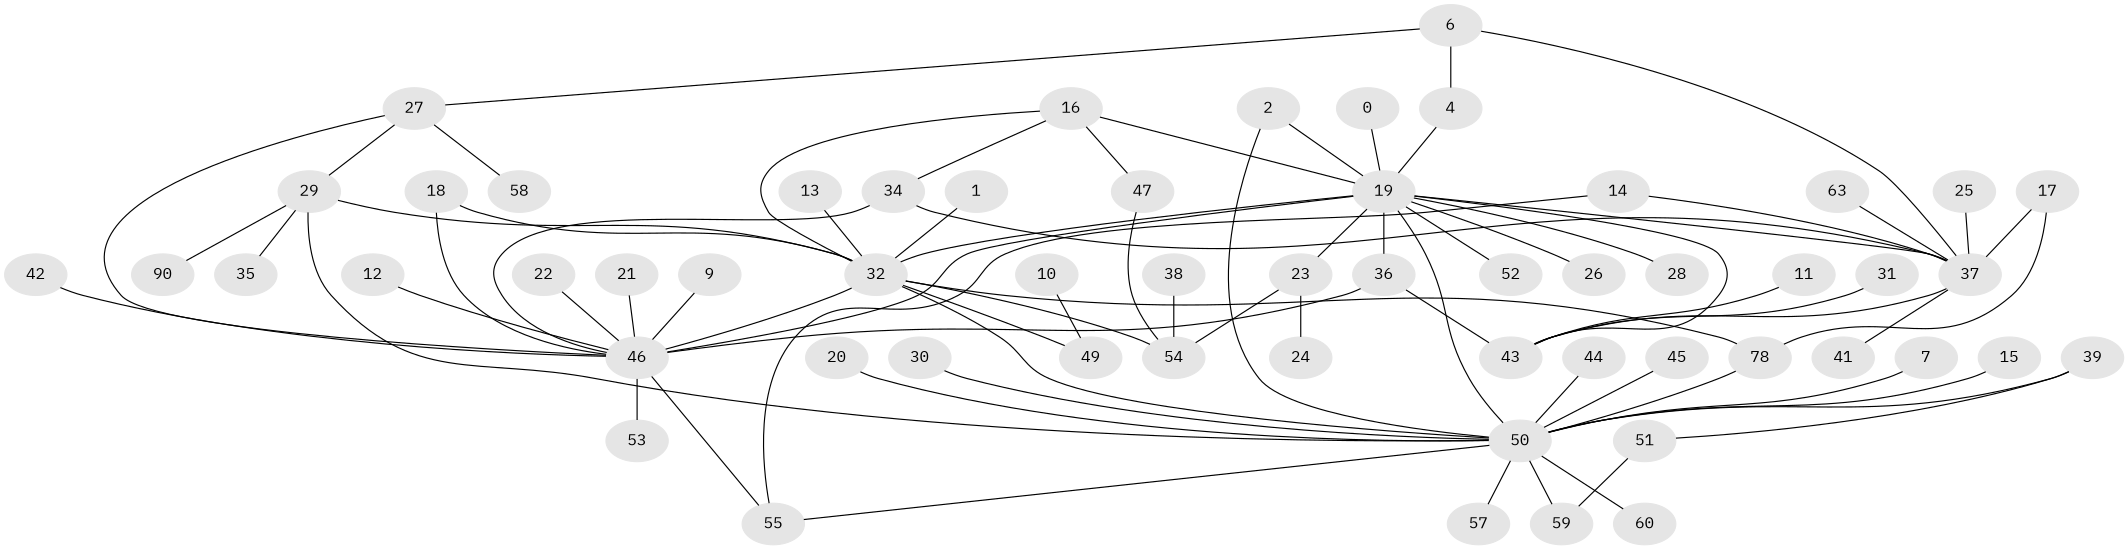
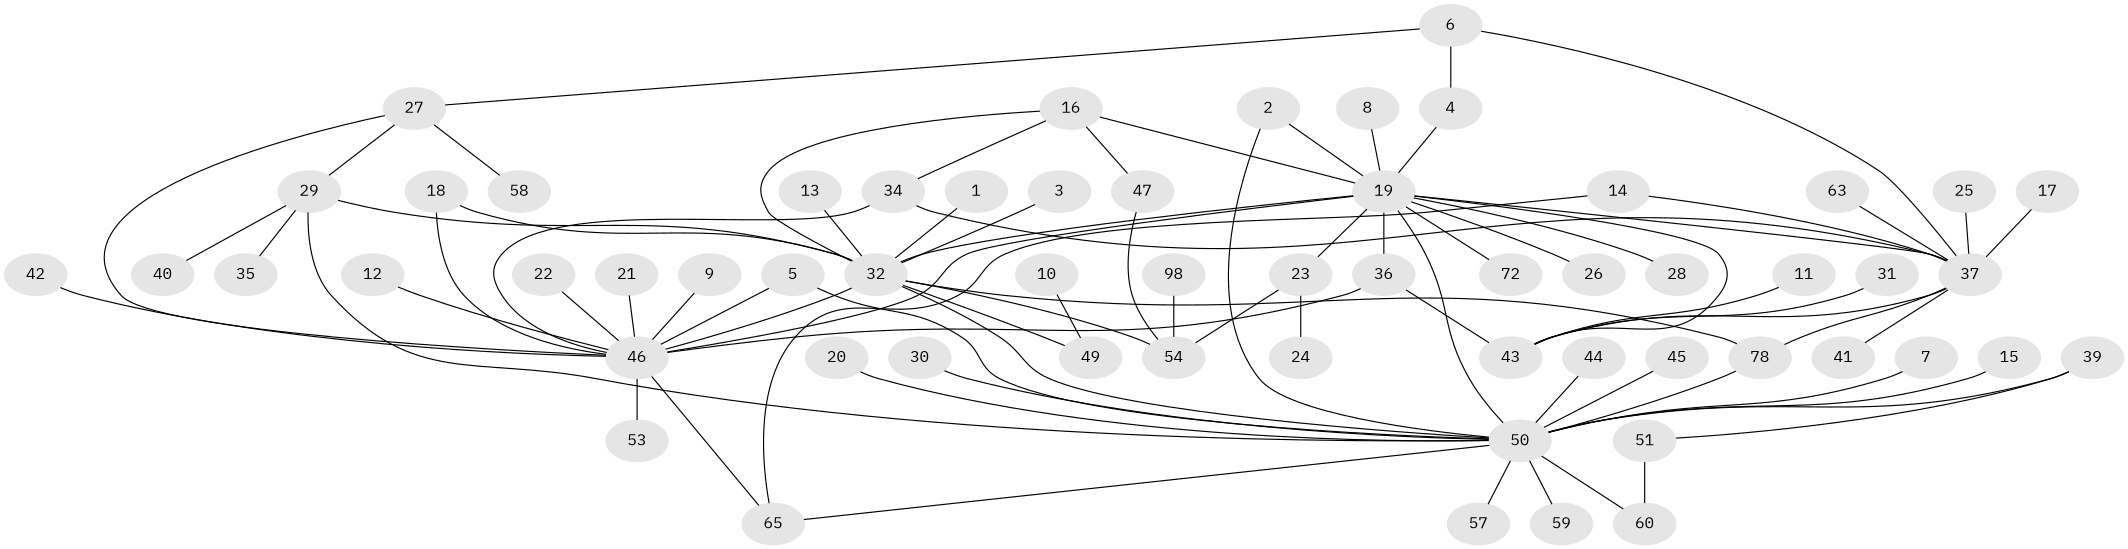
node "0": label "0" -> "8"
node "3": added
node "90": label "90" -> "40"
node "5": added
node "38": label "38" -> "98"
node "52": label "52" -> "72"
edge "17" -- "78": now "37" -- "78"
edge "51" -- "59": now "51" -- "60"
node "55": label "55" -> "65"
